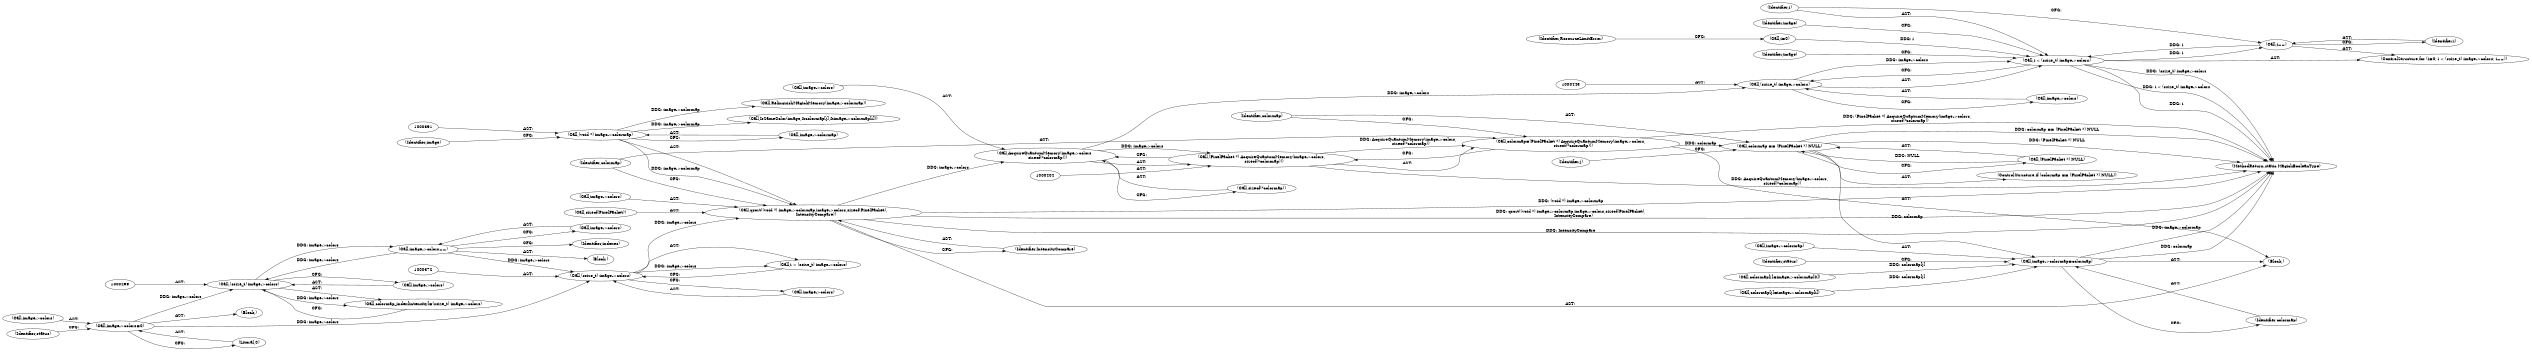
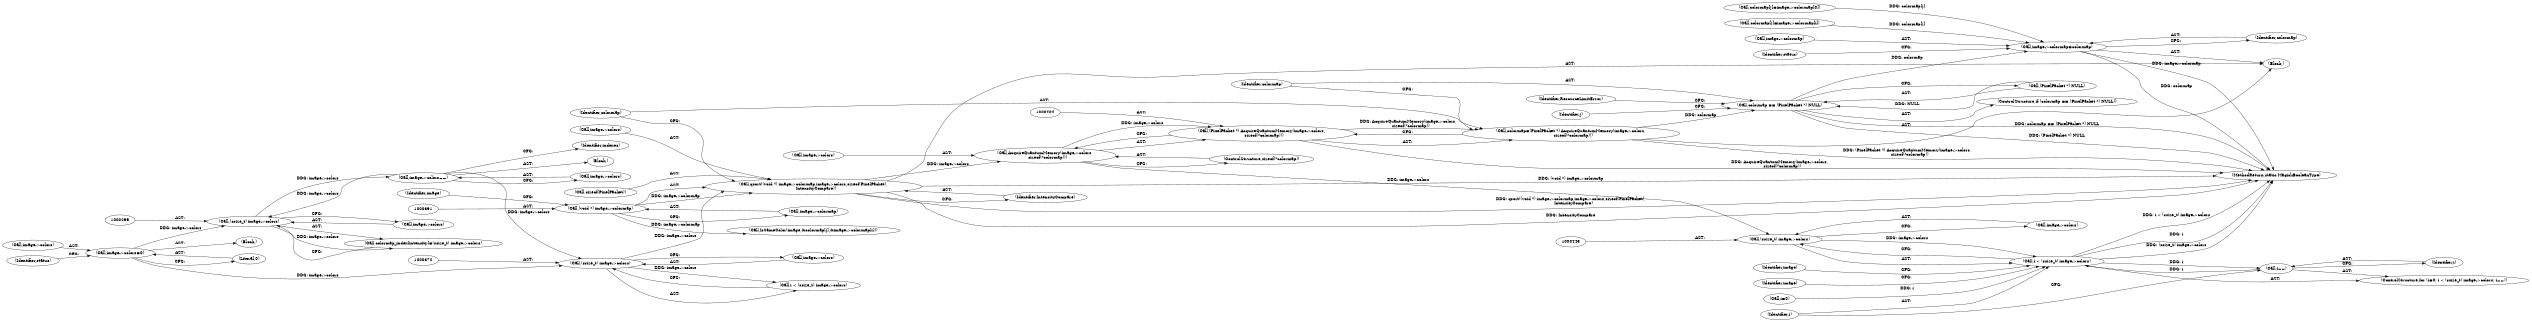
edge "(Identifier,ResourceLimitError)" -> "(Call,i=0)": now "(Identifier,ResourceLimitError)" -> "(Call,colormap == (PixelPacket *) NULL)"
node "(Call,RelinquishMagickMemory(image->colormap))": removed
node "(Call,sizeof(*colormap))": label "(Call,sizeof(*colormap))" -> "(ControlStructure,sizeof(*colormap))"
